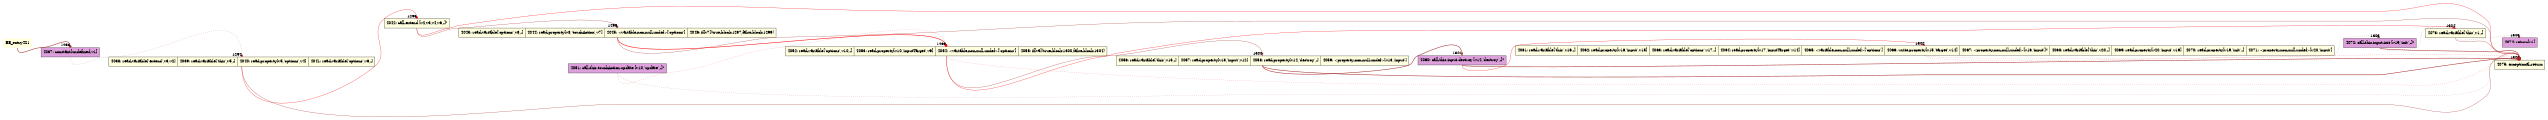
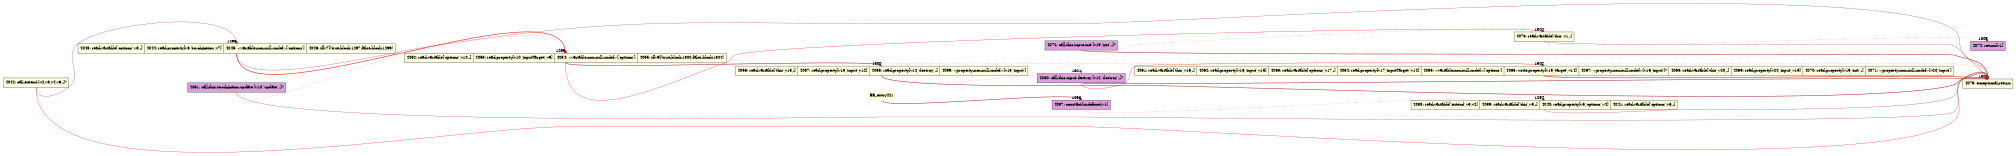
edge "4061: read-variable['this',v16,-]" -> "4075: exceptional-return": style dotted -> bold
edge "4052: read-variable['options',v10,-]" -> "4056: read-variable['this',v13,-]": style solid -> bold
edge "4061: read-variable['this',v16,-]" -> "4072: call-this.input.init [v19,'init',-]*": removed
edge "4056: read-variable['this',v13,-]" -> "4060: call-this.input.destroy [v12,'destroy',-]*": style bold -> dotted
edge "4038: read-variable['extend',v3,v2]" -> "4042: call-extend [v2,v3,v4,v6,-]*": removed
edge "4051: call-this.touchAction.update [v10,'update',-]*" -> "4075: exceptional-return": style dotted -> solid
